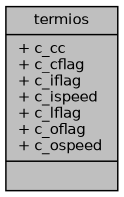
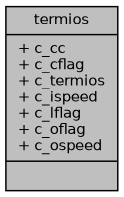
node "termios": text "+ c_iflag" -> "+ c_termios"
